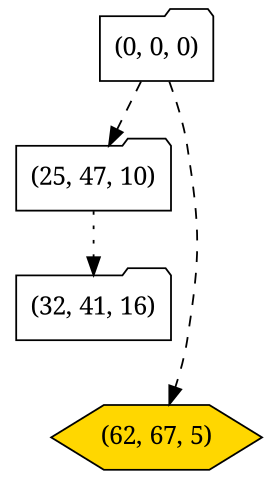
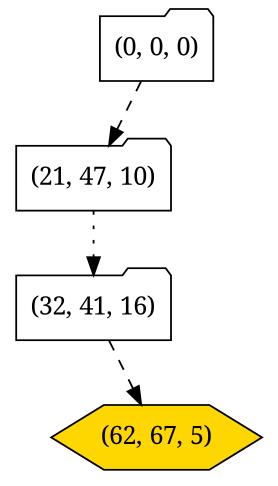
node "(25, 47, 10)": label "(25, 47, 10)" -> "(21, 47, 10)"
edge "(0, 0, 0)" -> "(62, 67, 5)": now "(32, 41, 16)" -> "(62, 67, 5)"
